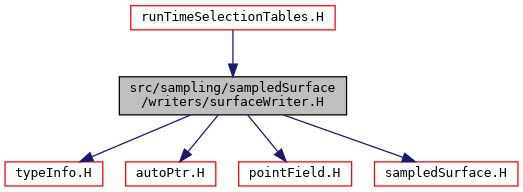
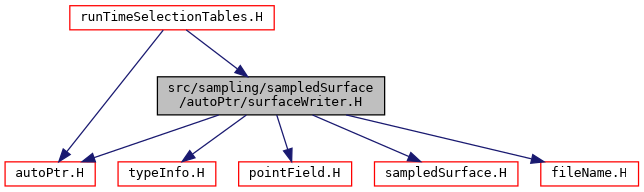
edge "runTimeSelectionTables.H" -> "autoPtr.H": added
node "src/sampling/sampledSurface /writers/surfaceWriter.H": label "src/sampling/sampledSurface /writers/surfaceWriter.H" -> "src/sampling/sampledSurface /autoPtr/surfaceWriter.H"
node "fileName.H": added
